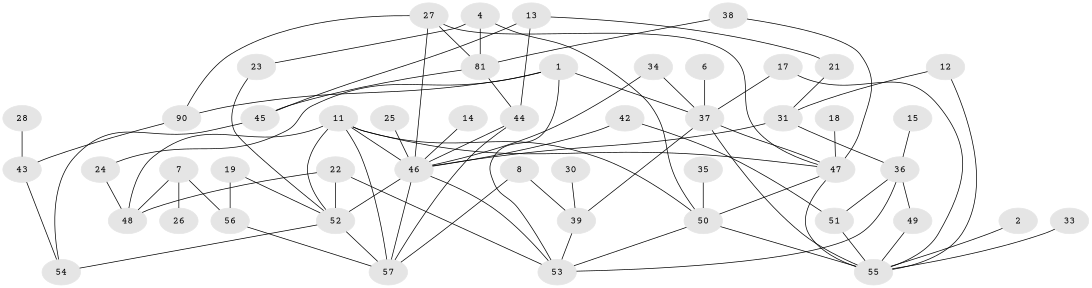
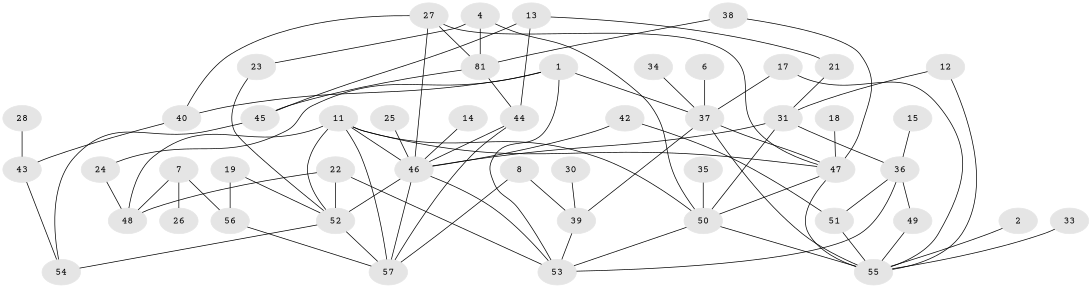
node "90": label "90" -> "40"
edge "34" -- "46": removed
edge "31" -- "50": added
